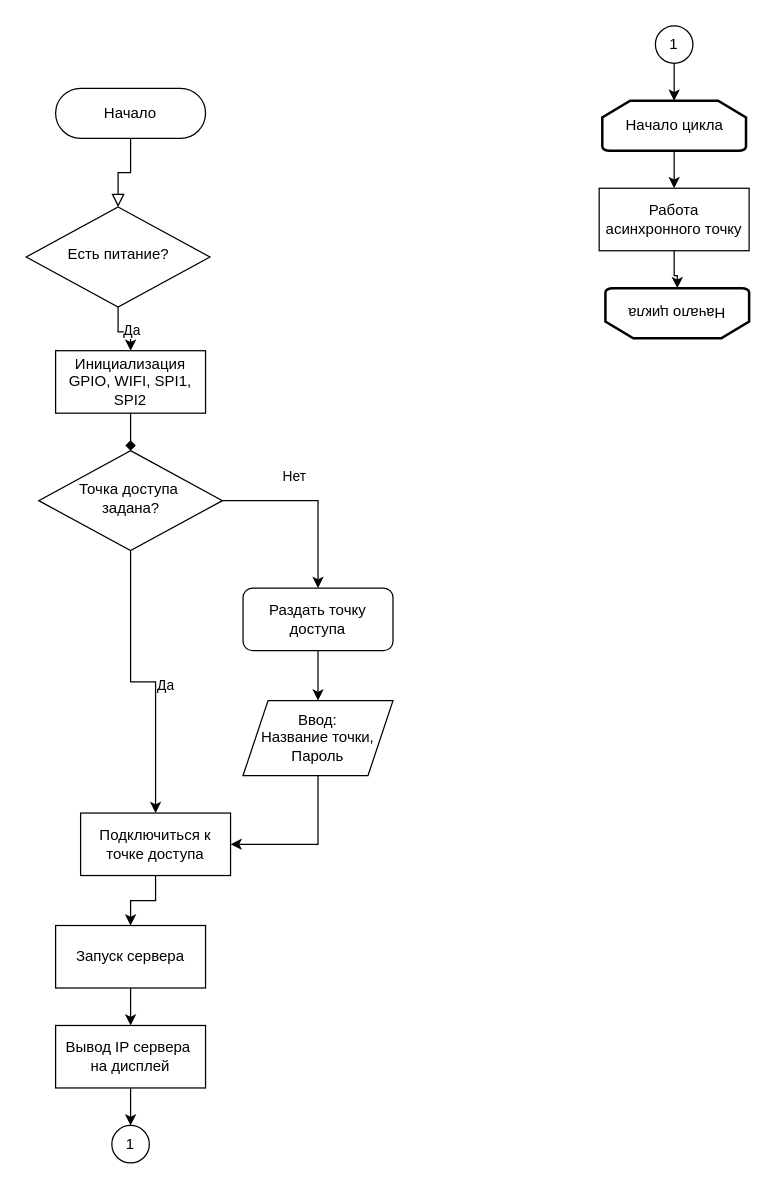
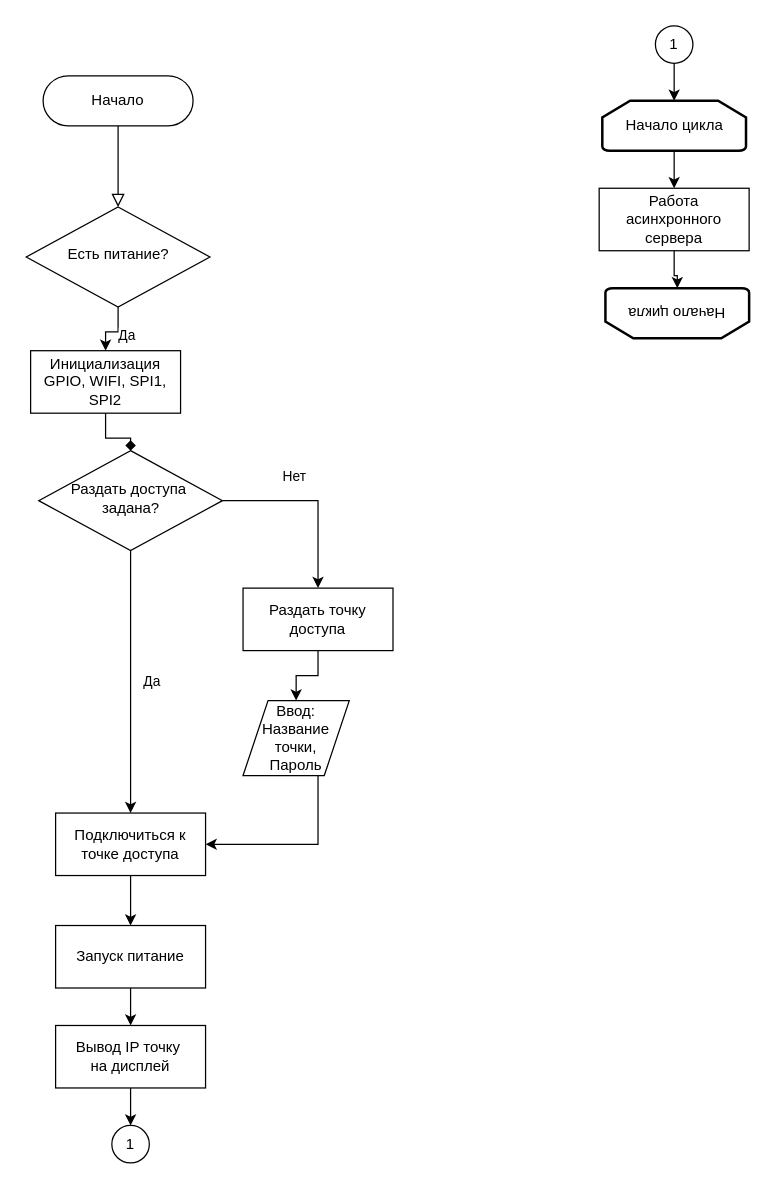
node "Начало": moved (131, 113) -> (118, 101)
node "Работа асинхронного точку": label "Работа асинхронного точку" -> "Работа асинхронного сервера"
node "Инициализация GPIO, WIFI, SPI1, SPI2": moved (131, 382) -> (106, 382)
node "Точка доступа задана?": label "Точка доступа задана?" -> "Раздать доступа задана?"
node "Раздать точку доступа": shape rounded rectangle -> rectangle
node "Ввод: Название точки, Пароль": size 150x75 -> 106x75
node "Подключиться к точке доступа": moved (156, 844) -> (131, 844)
node "Запуск сервера": label "Запуск сервера" -> "Запуск питание"
node "Вывод IP сервера на дисплей": label "Вывод IP сервера на дисплей" -> "Вывод IP точку на дисплей"
